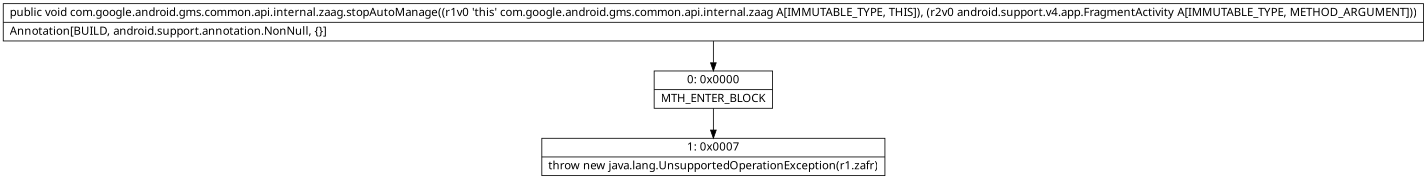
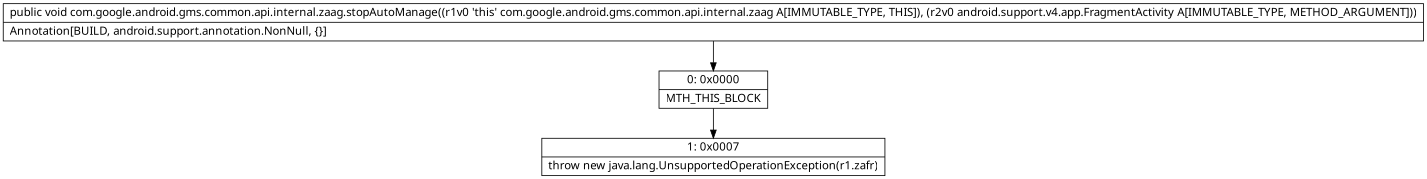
node "0: 0x0000": text "MTH_ENTER_BLOCK" -> "MTH_THIS_BLOCK"
